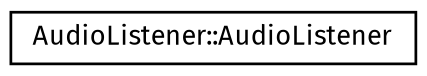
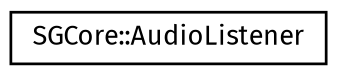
node "AudioListener::AudioListener": label "AudioListener::AudioListener" -> "SGCore::AudioListener"
